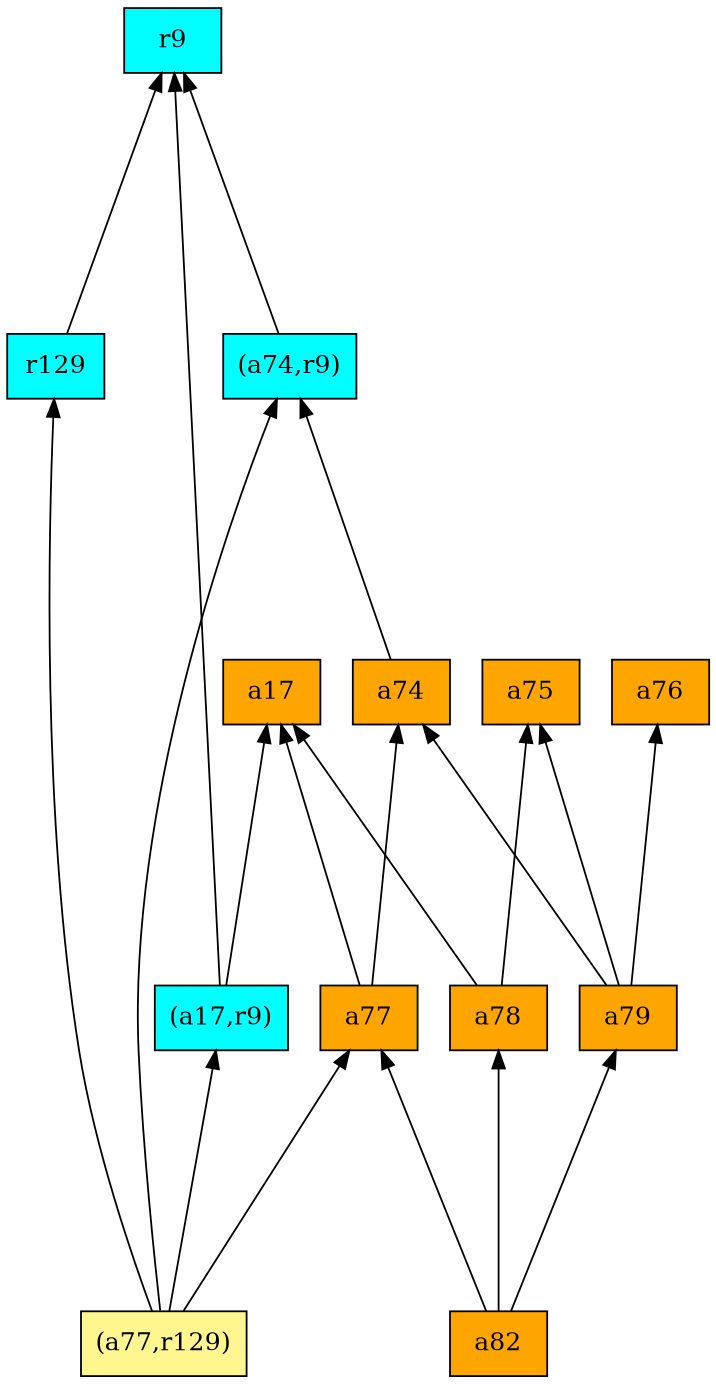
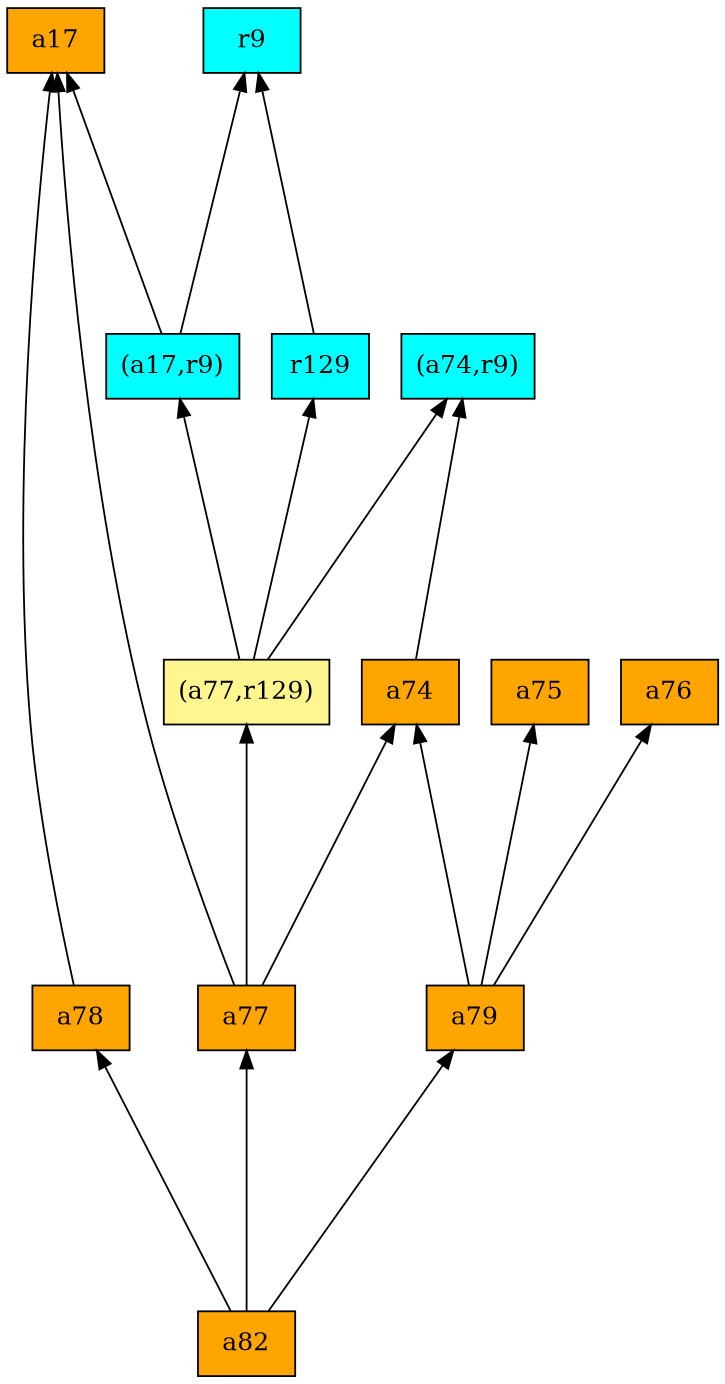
edge "(a74,r9)" -> "r9": removed
edge "a78" -> "a75": removed
edge "(a77,r129)" -> "a77": reversed
